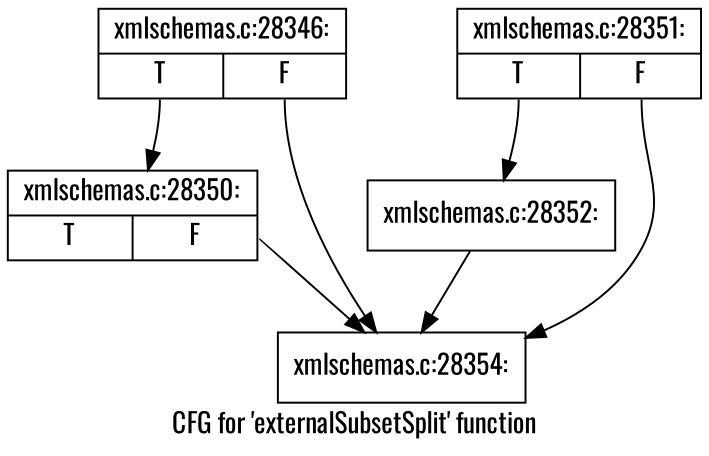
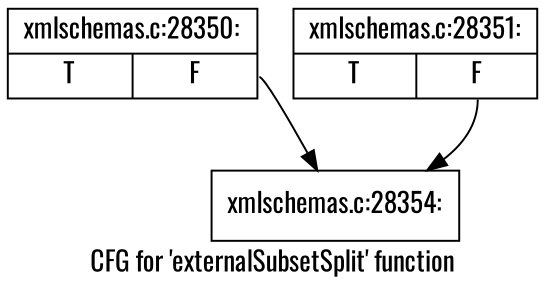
node "xmlschemas.c:28346:": removed
node "xmlschemas.c:28352:": removed
